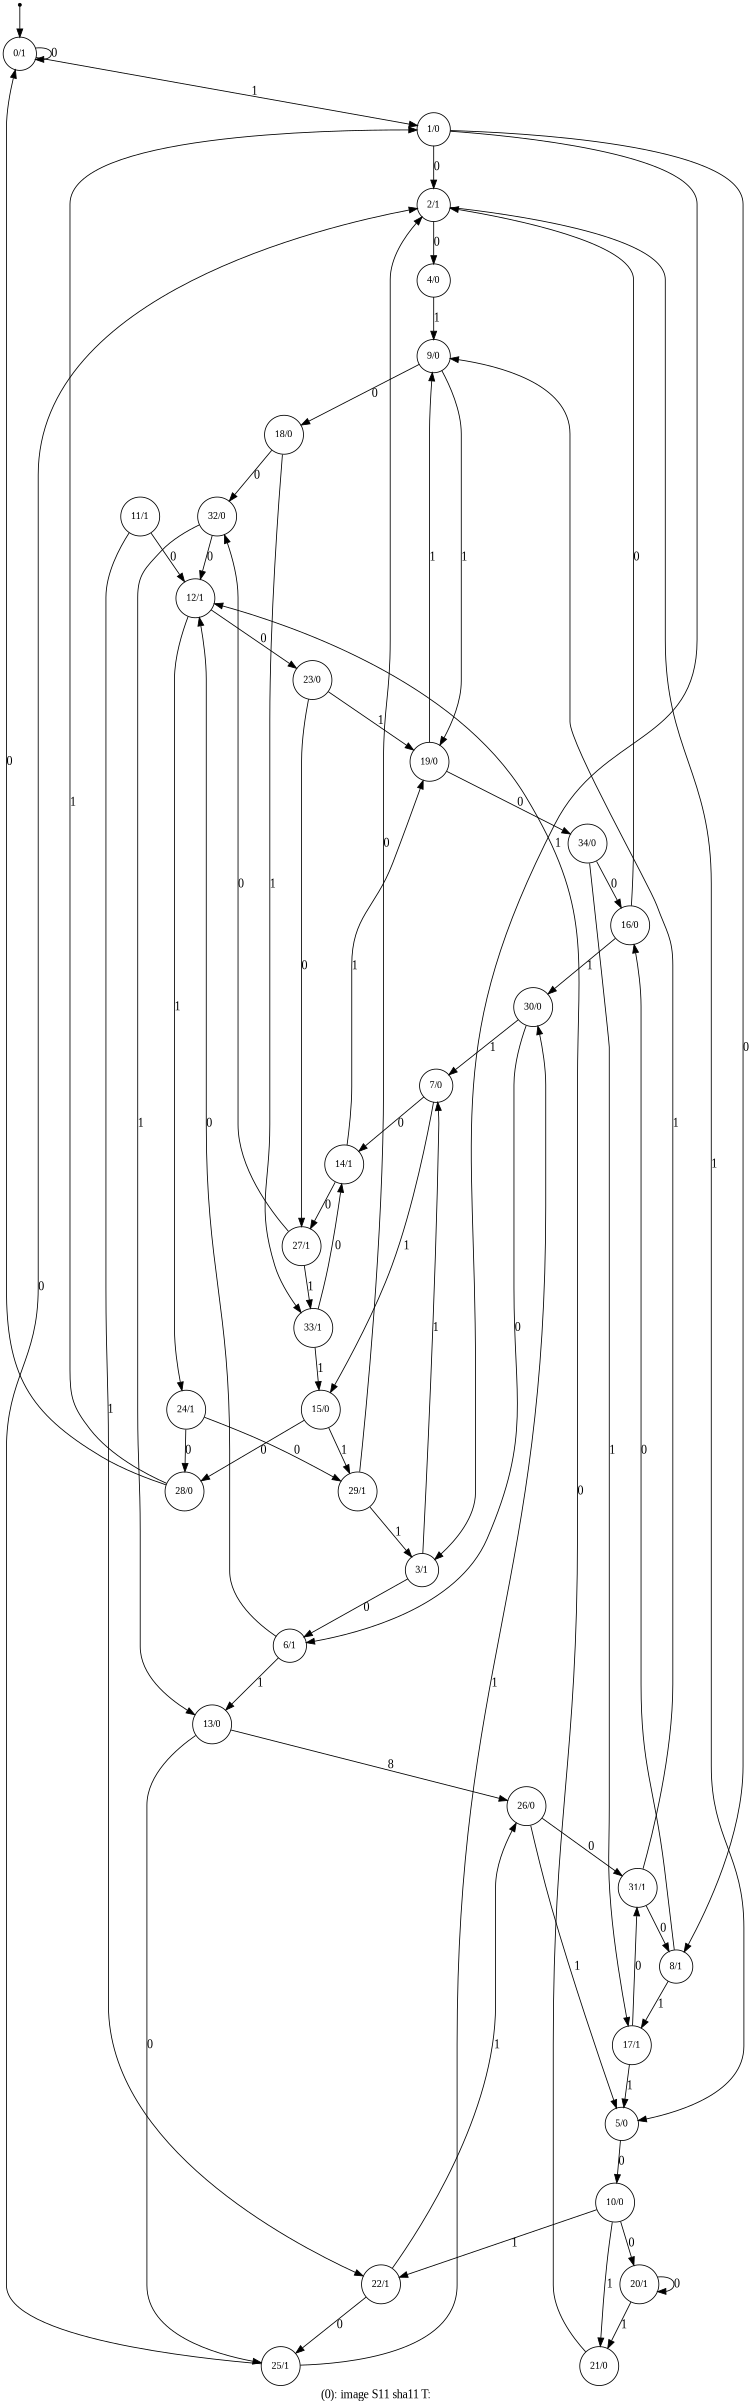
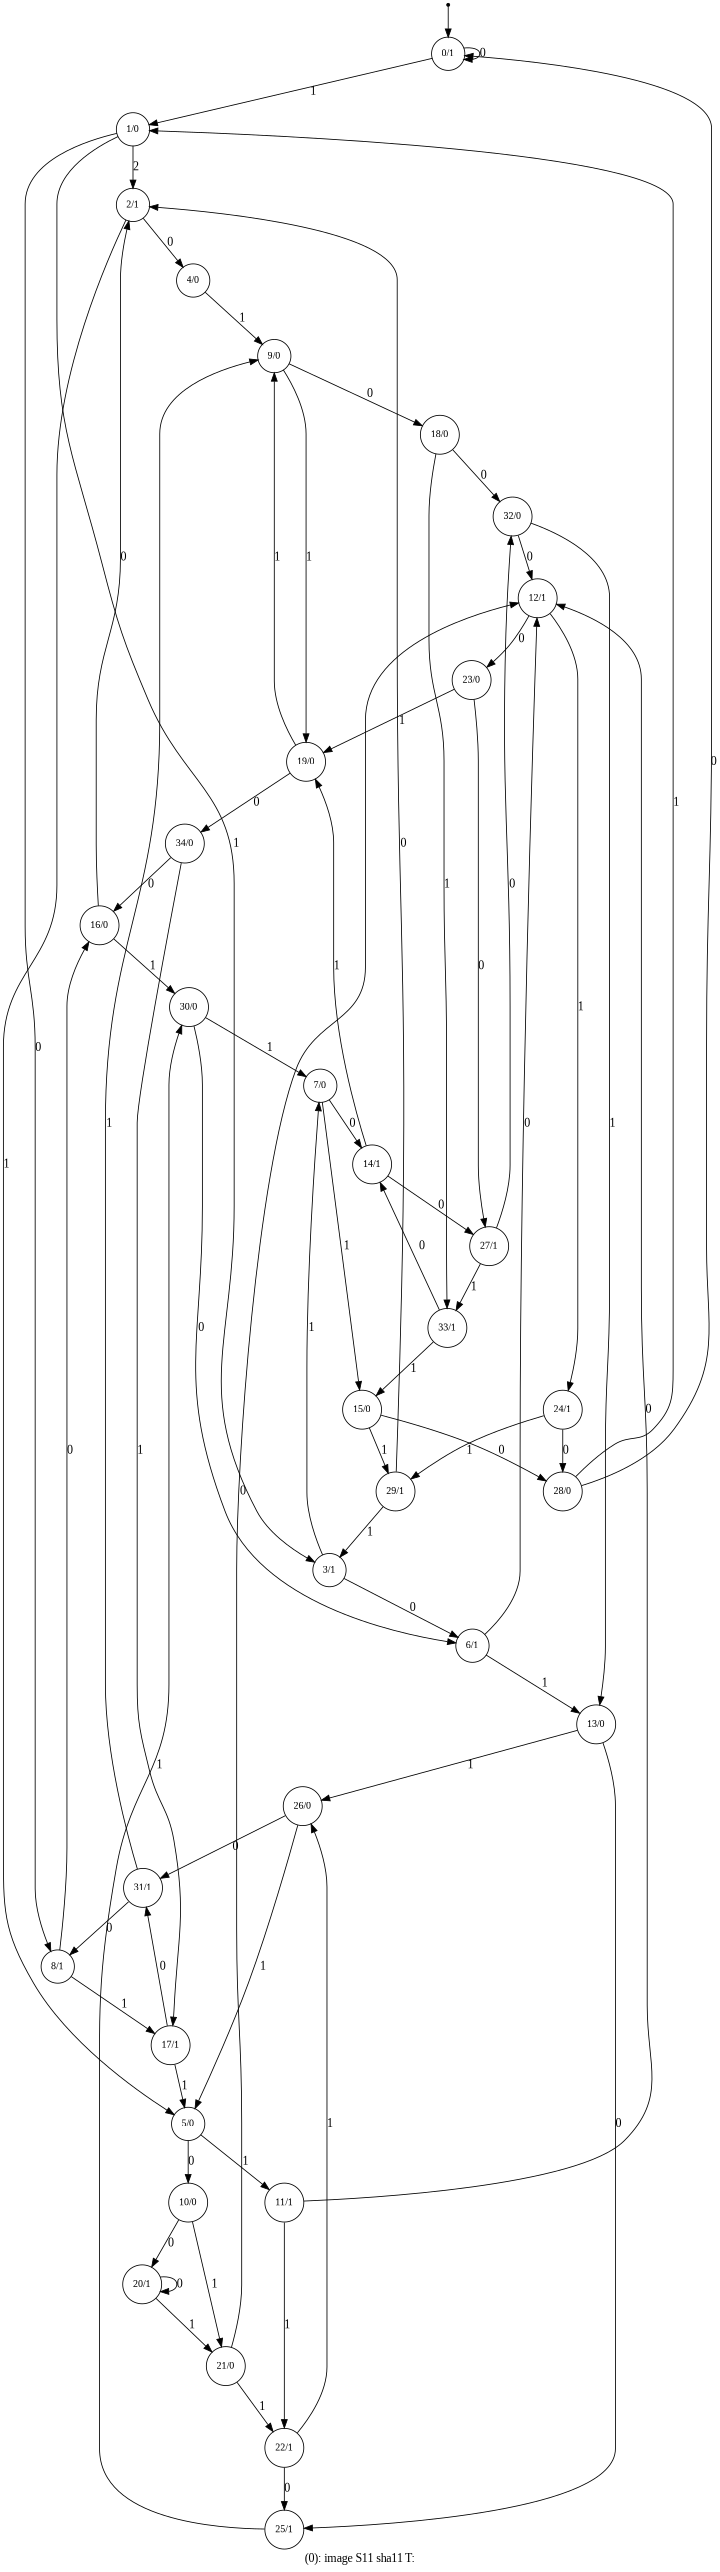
edge "1/0" -> "2/1": label "0" -> "2"
edge "25/1" -> "2/1": removed, label "0"
edge "24/1" -> "29/1": label "0" -> "1"
edge "13/0" -> "26/0": label "8" -> "1"
edge "5/0" -> "11/1": added, label "1"
edge "10/0" -> "22/1": now "21/0" -> "22/1"
